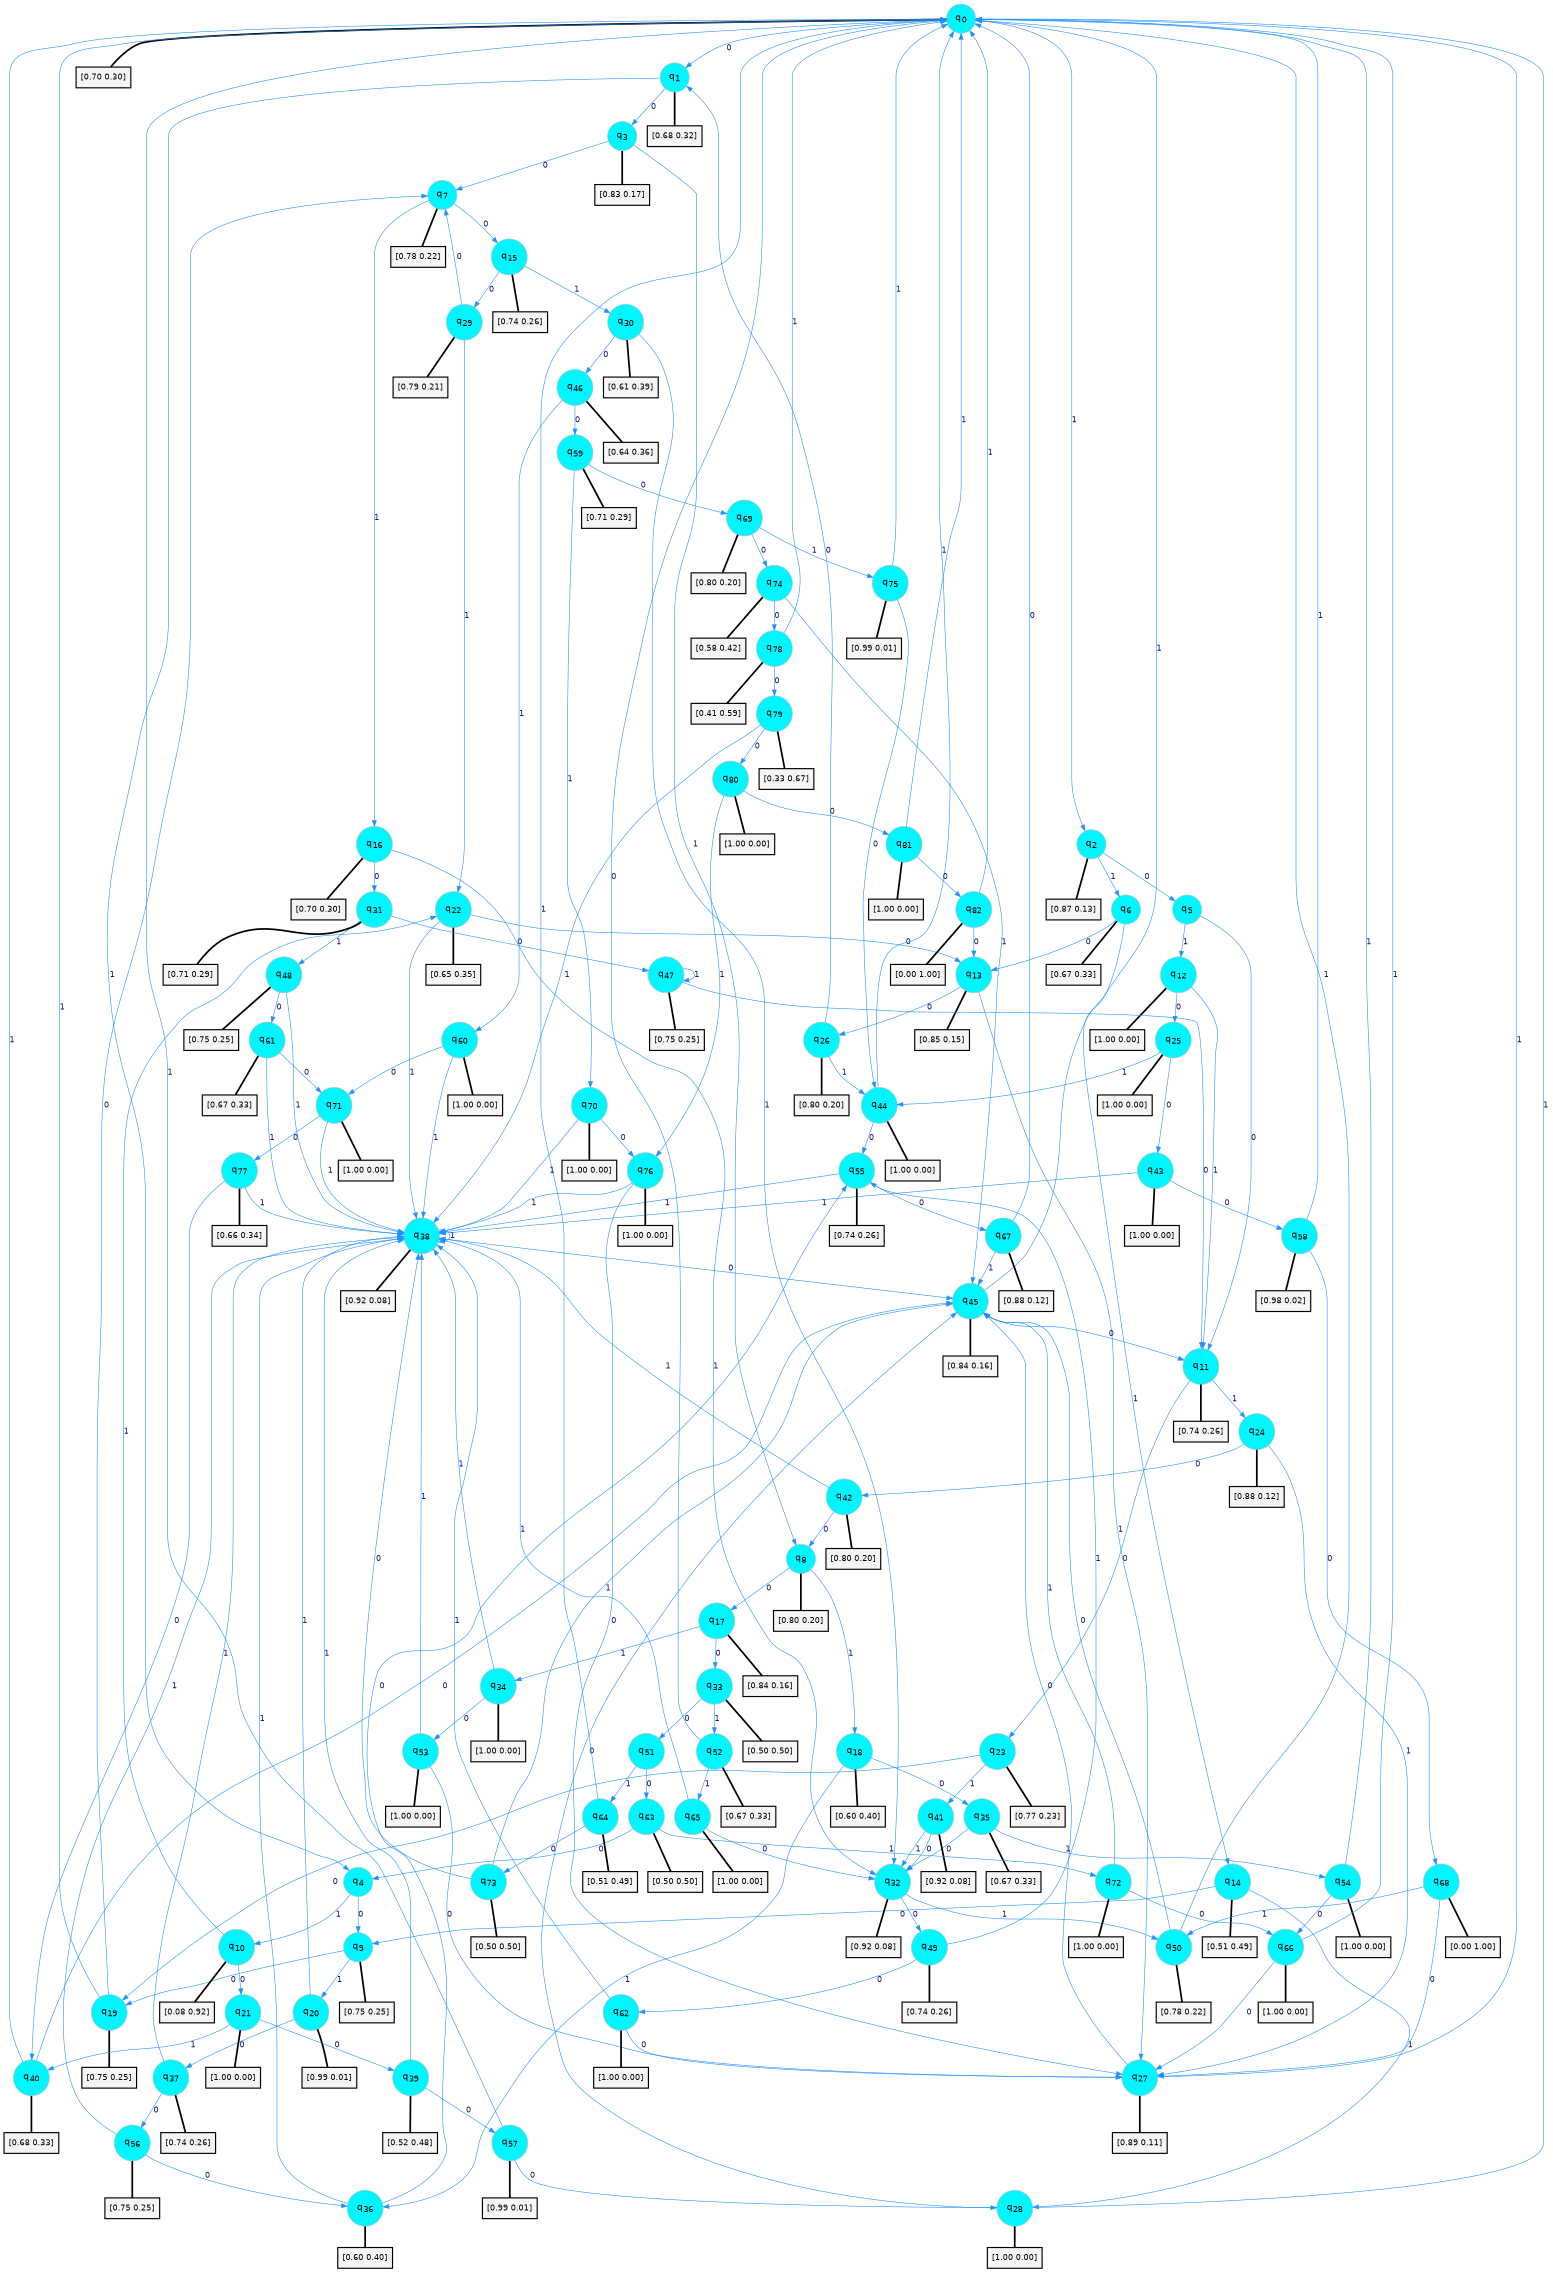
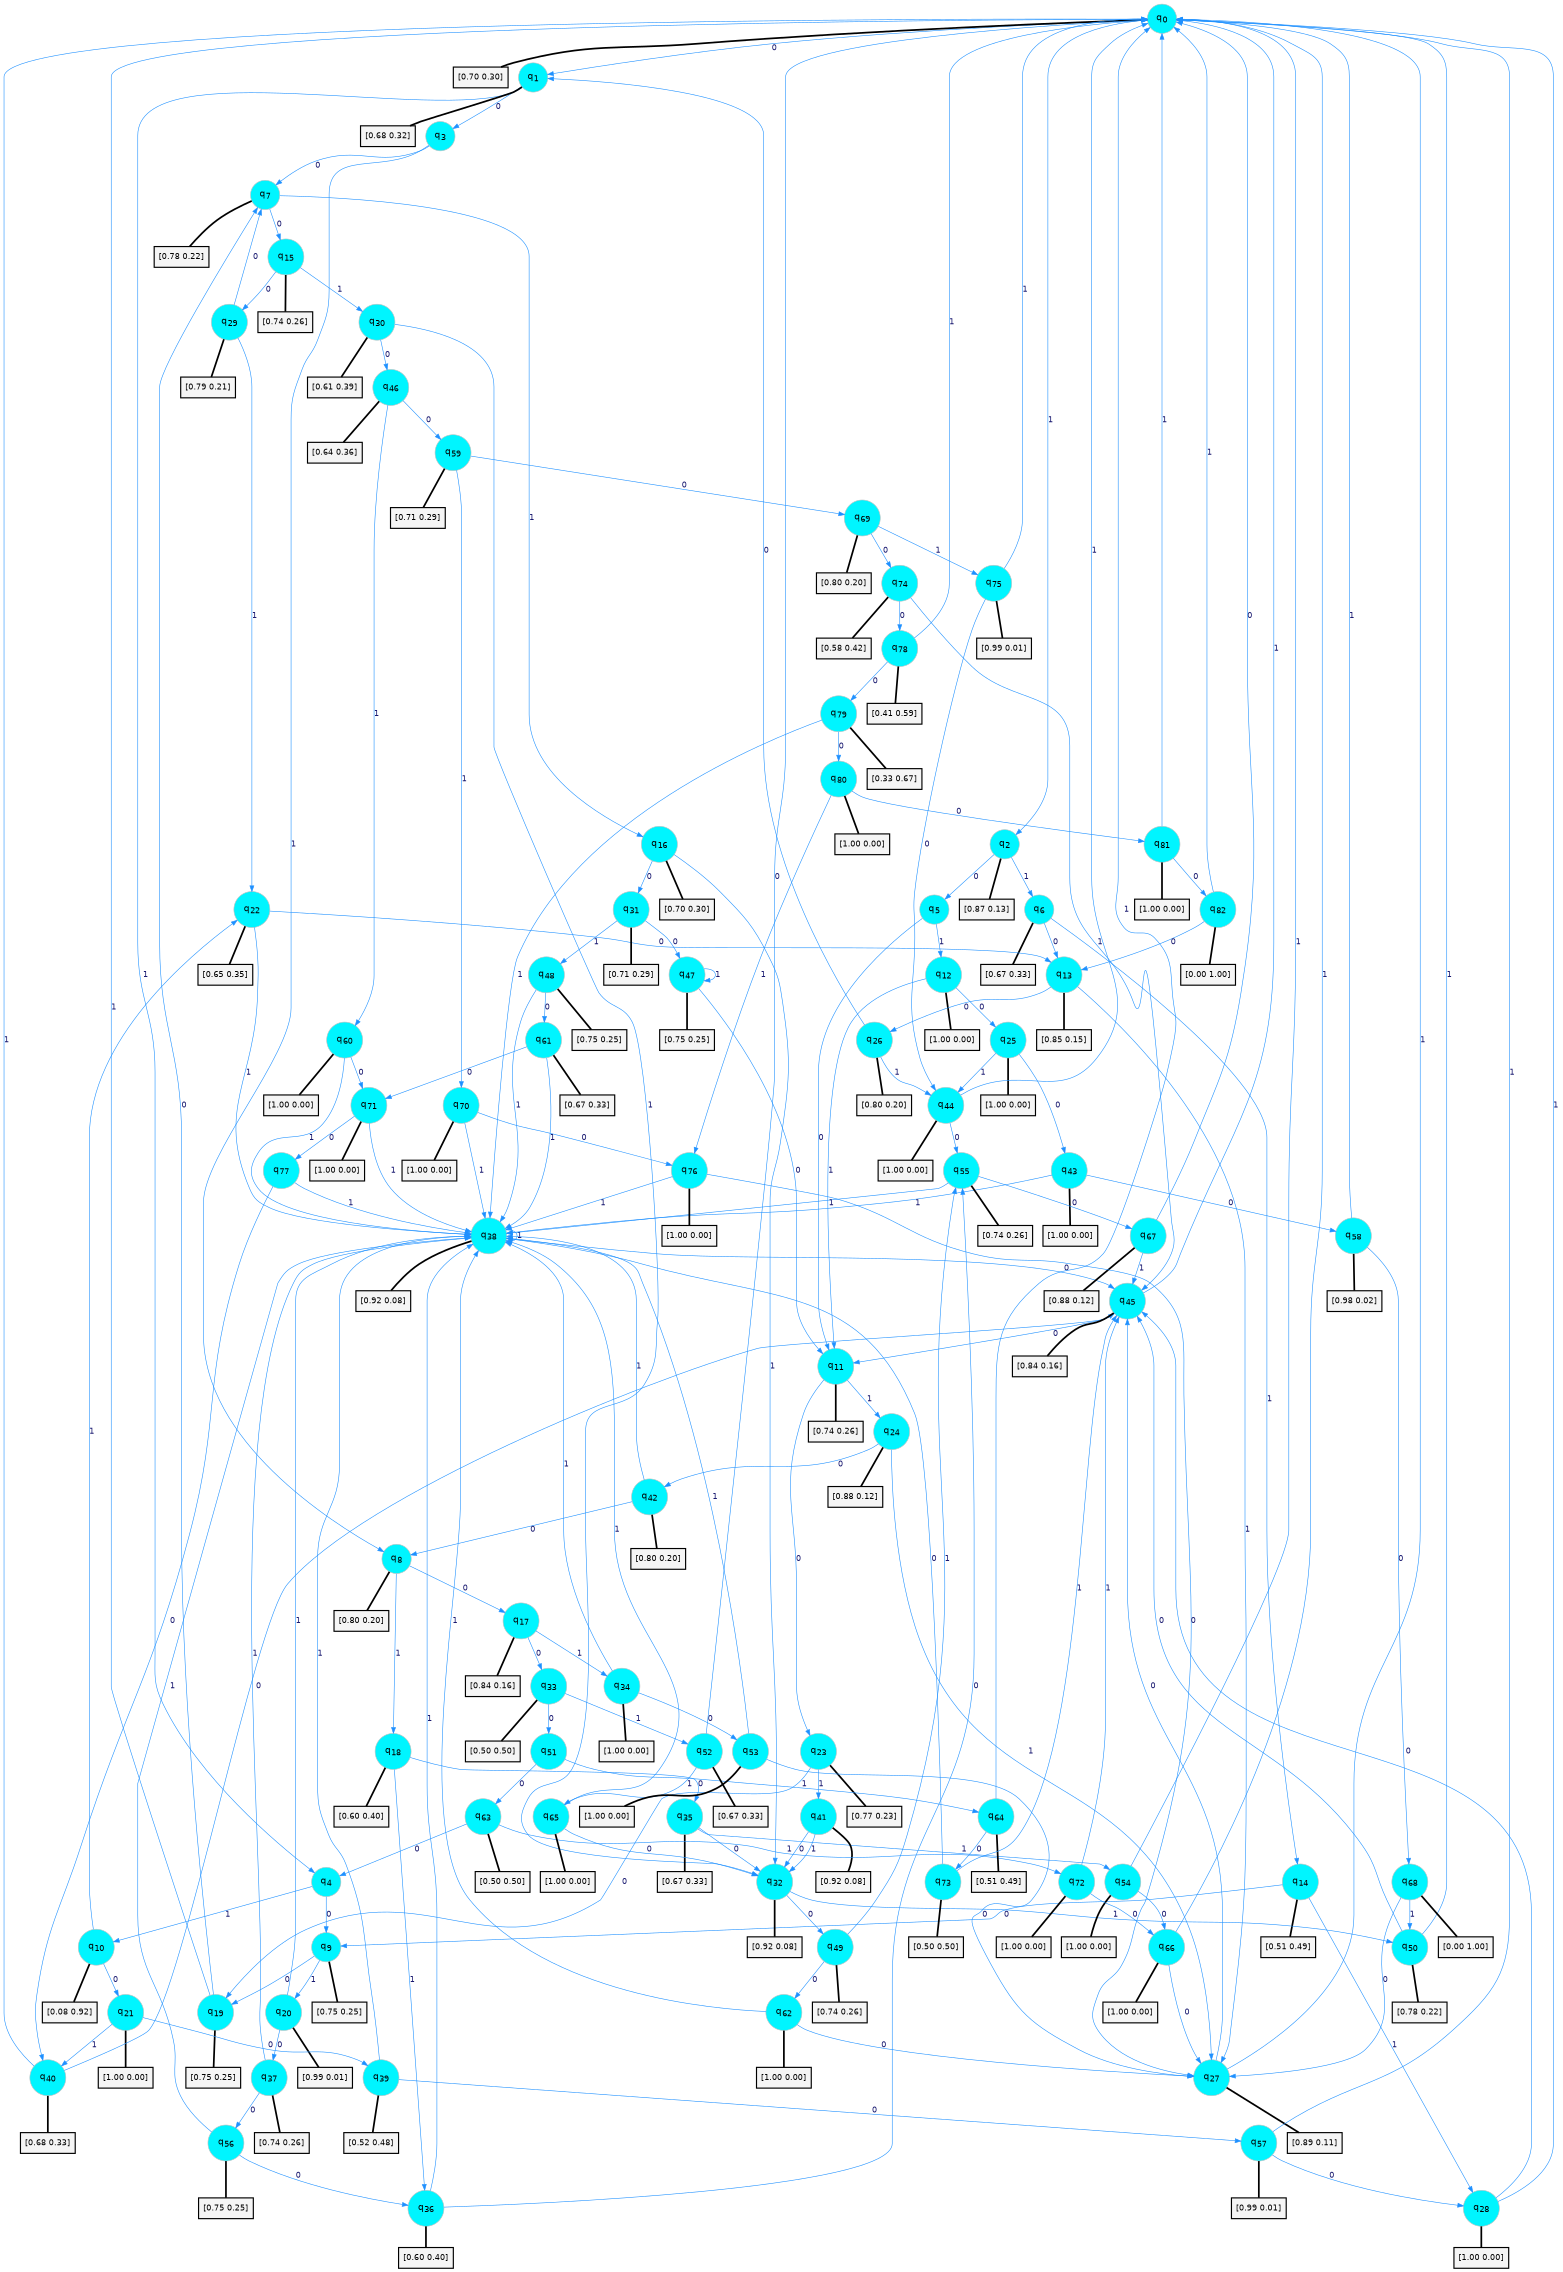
node "[0.83 0.17]": removed
node "[0.66 0.34]": removed
